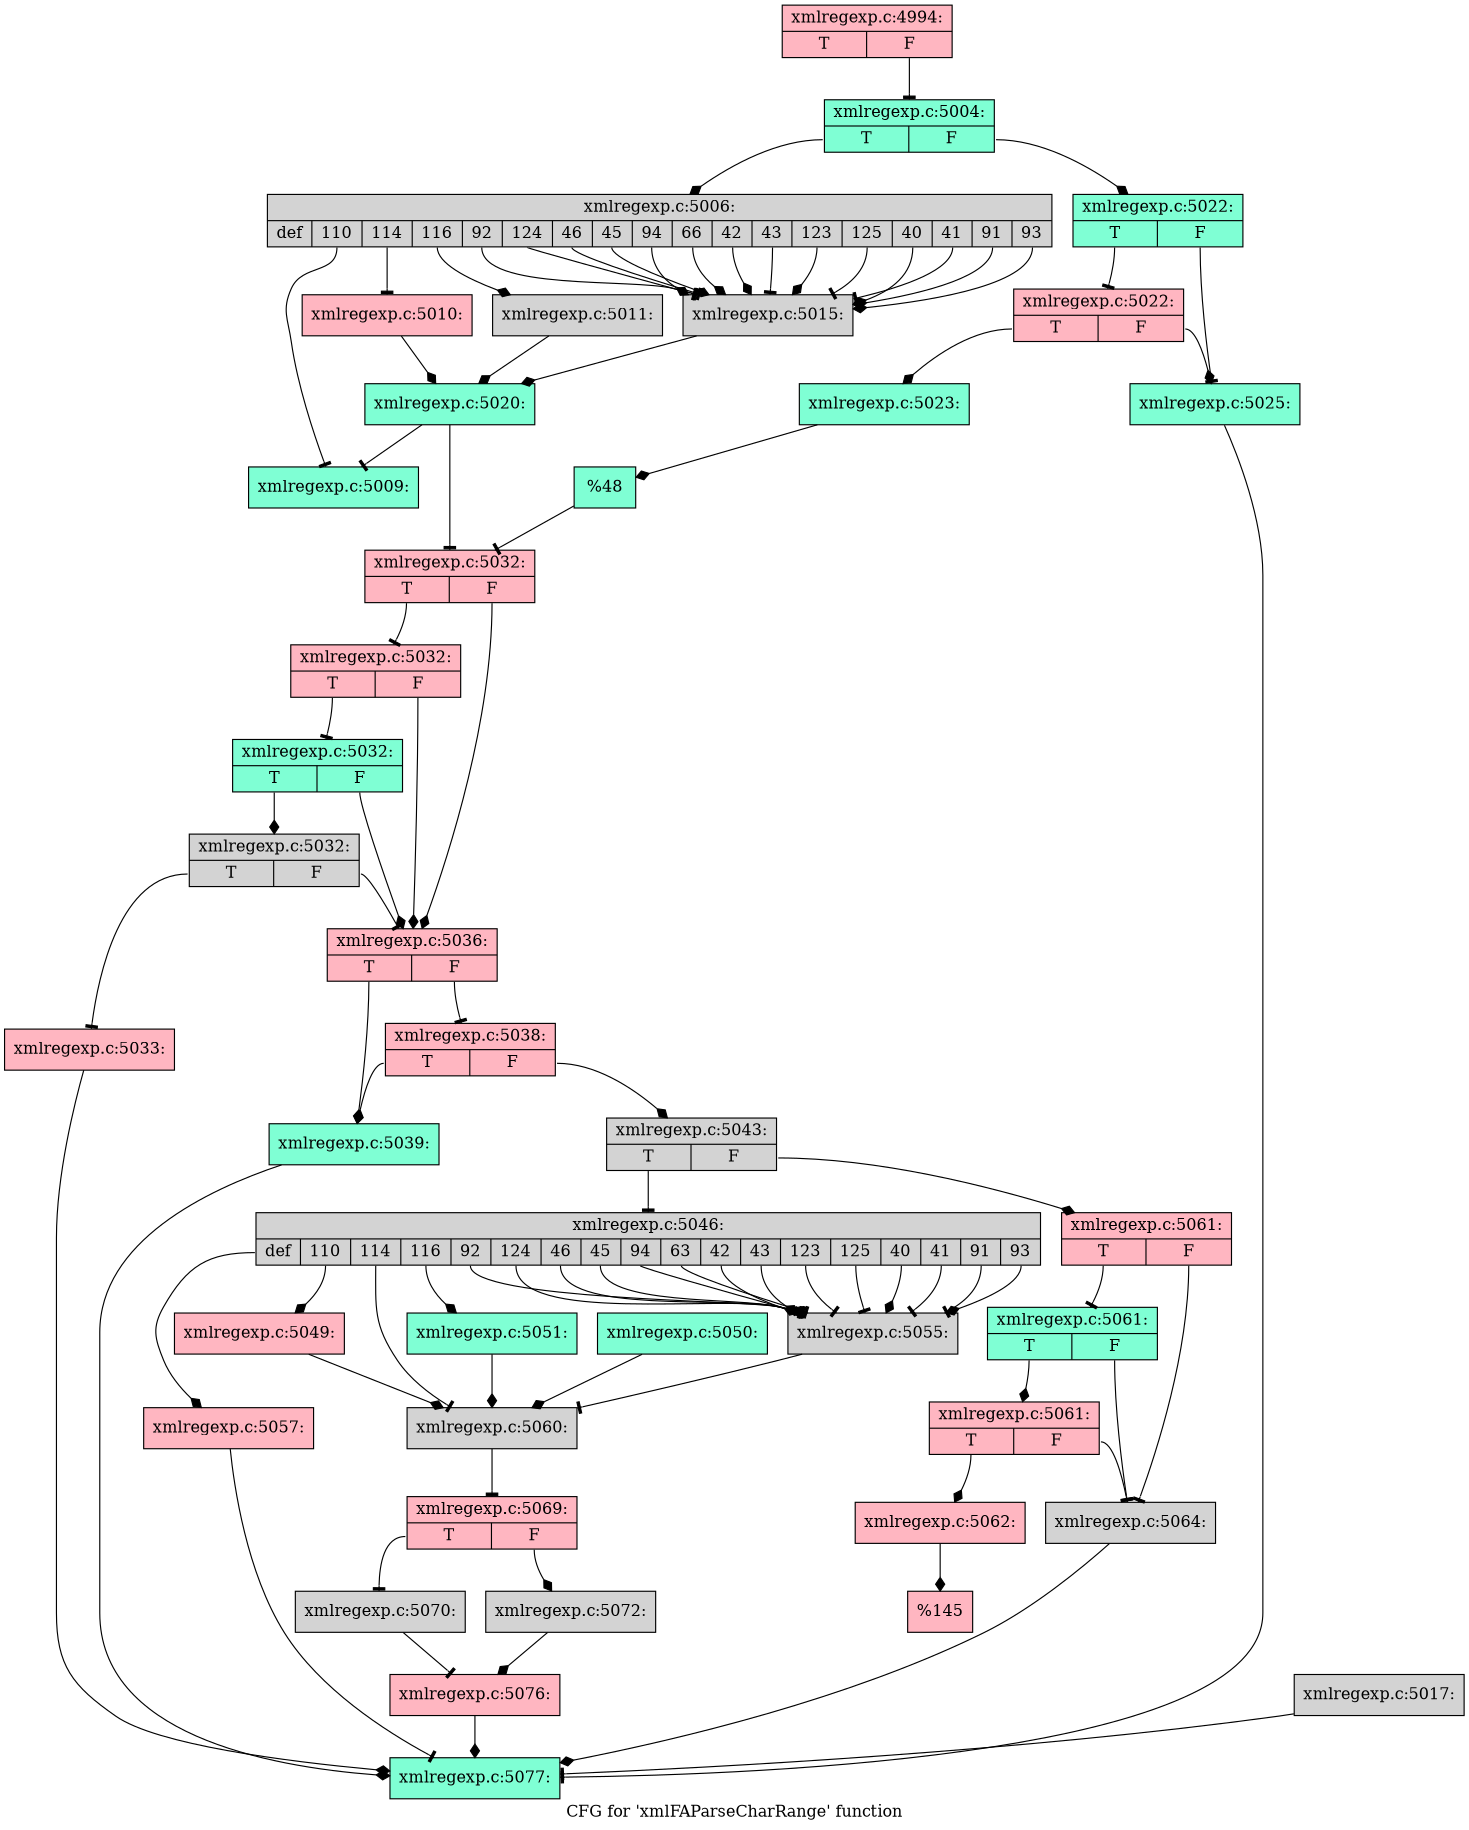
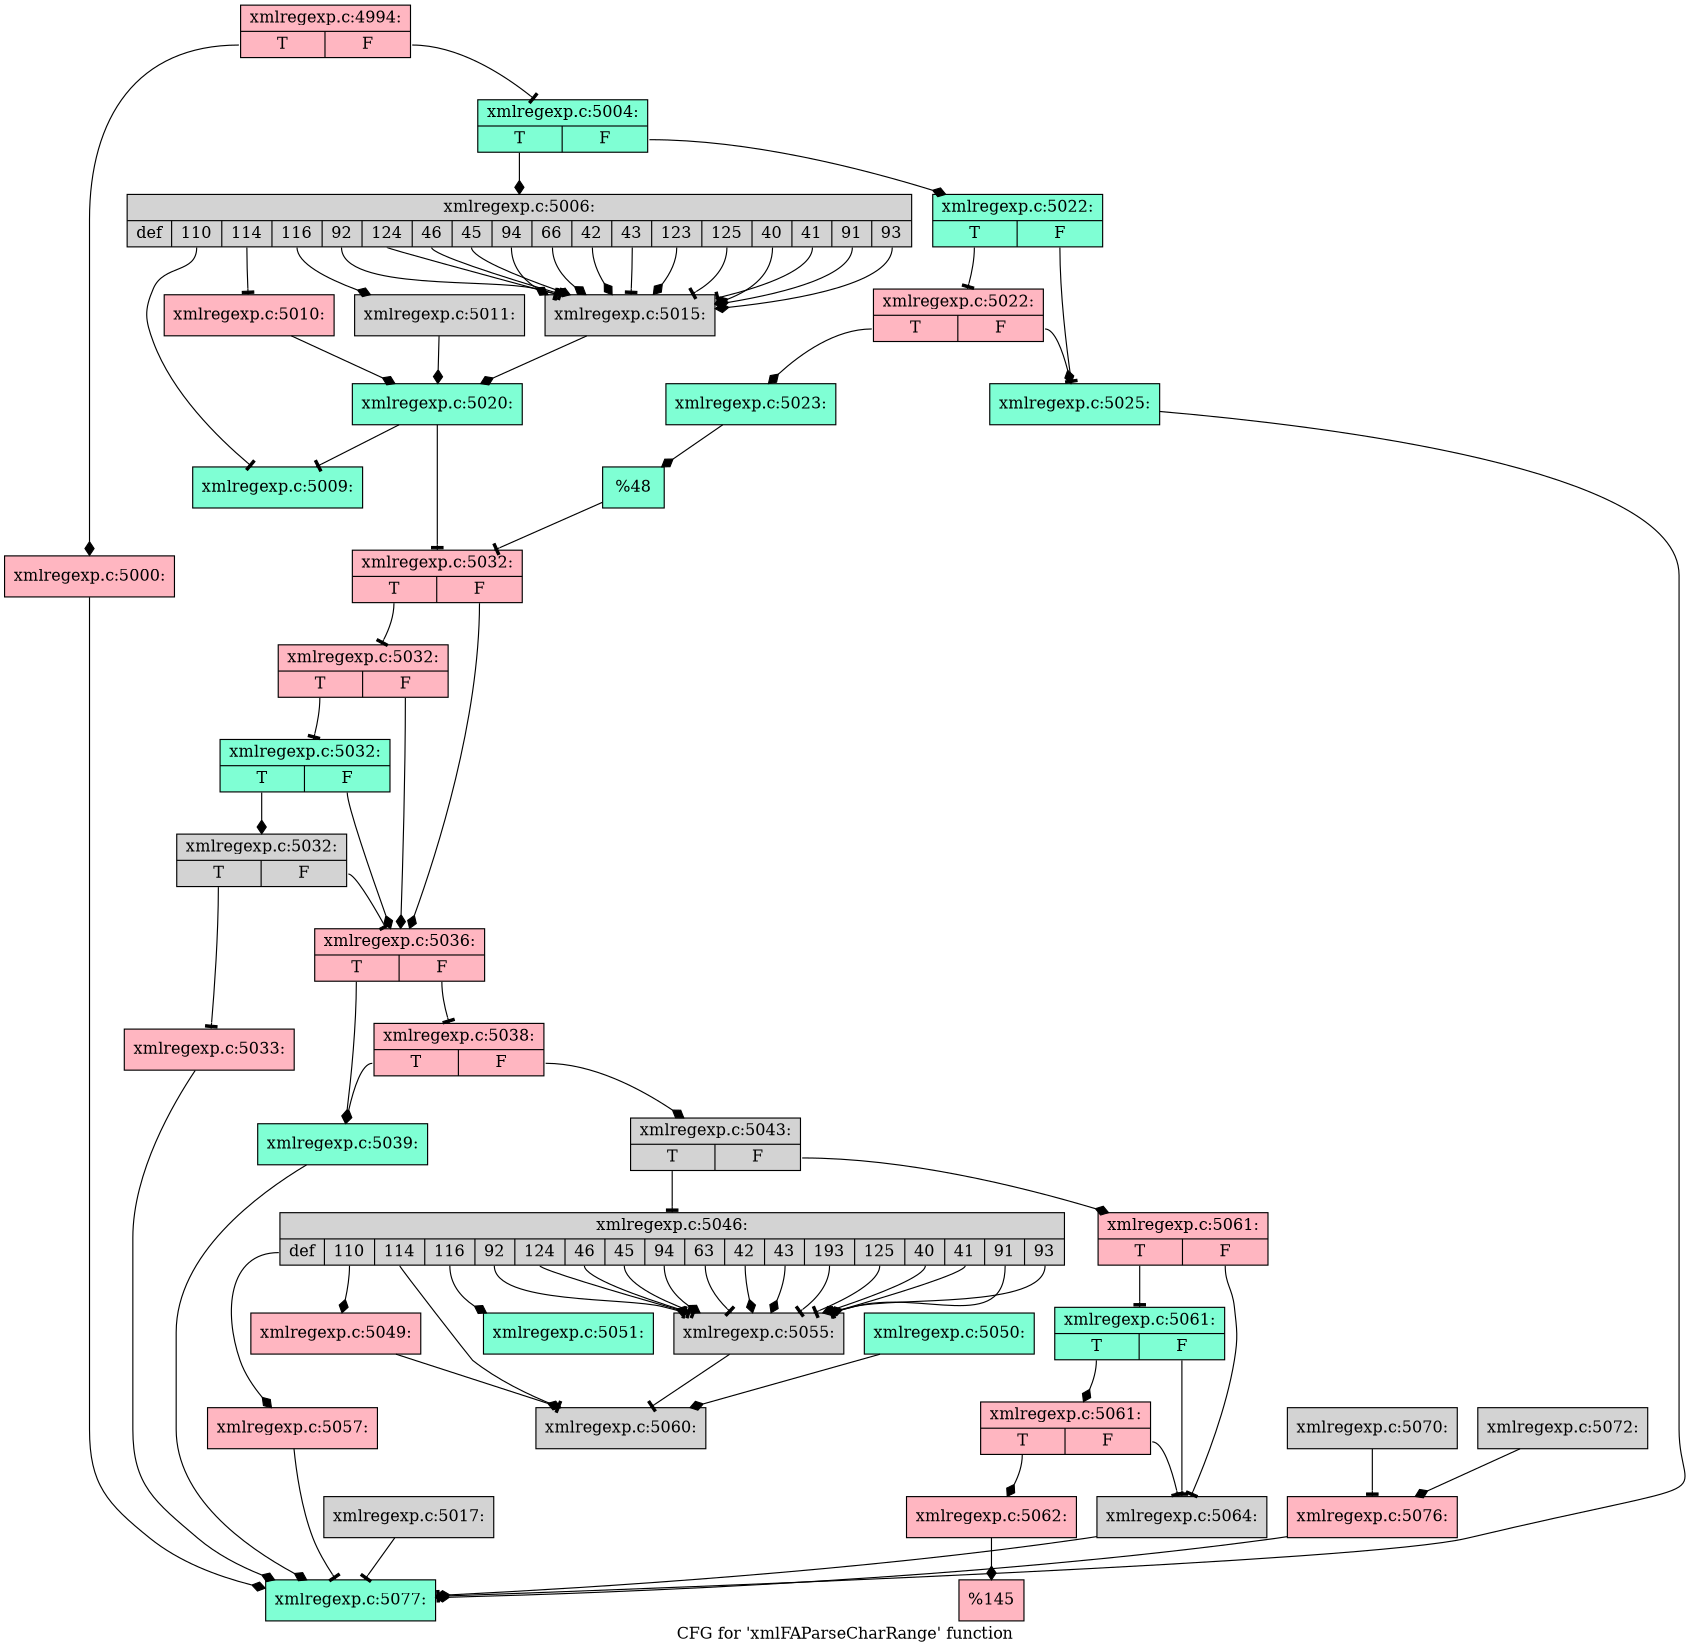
node "xmlregexp.c:5000:": added
node "xmlregexp.c:5046:": text "123" -> "193"
edge "xmlregexp.c:5051:" -> "xmlregexp.c:5060:": removed
node "xmlregexp.c:5069:": removed
